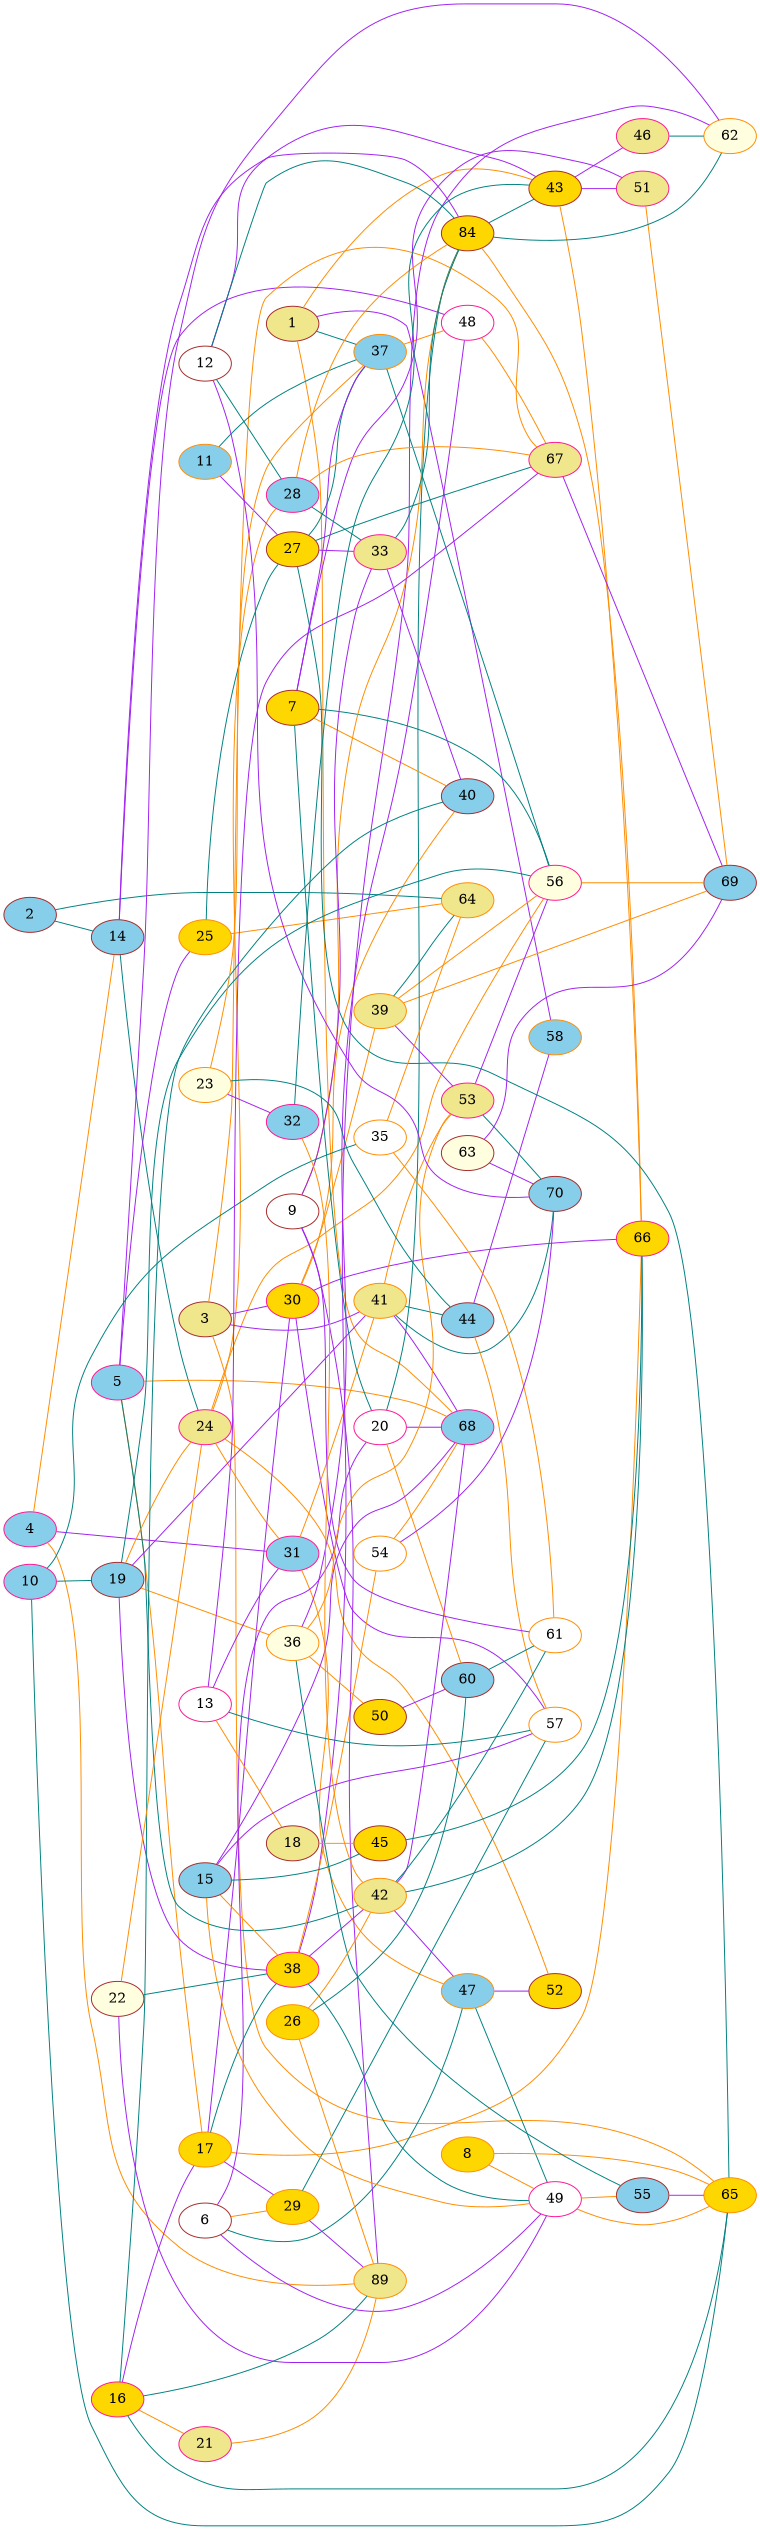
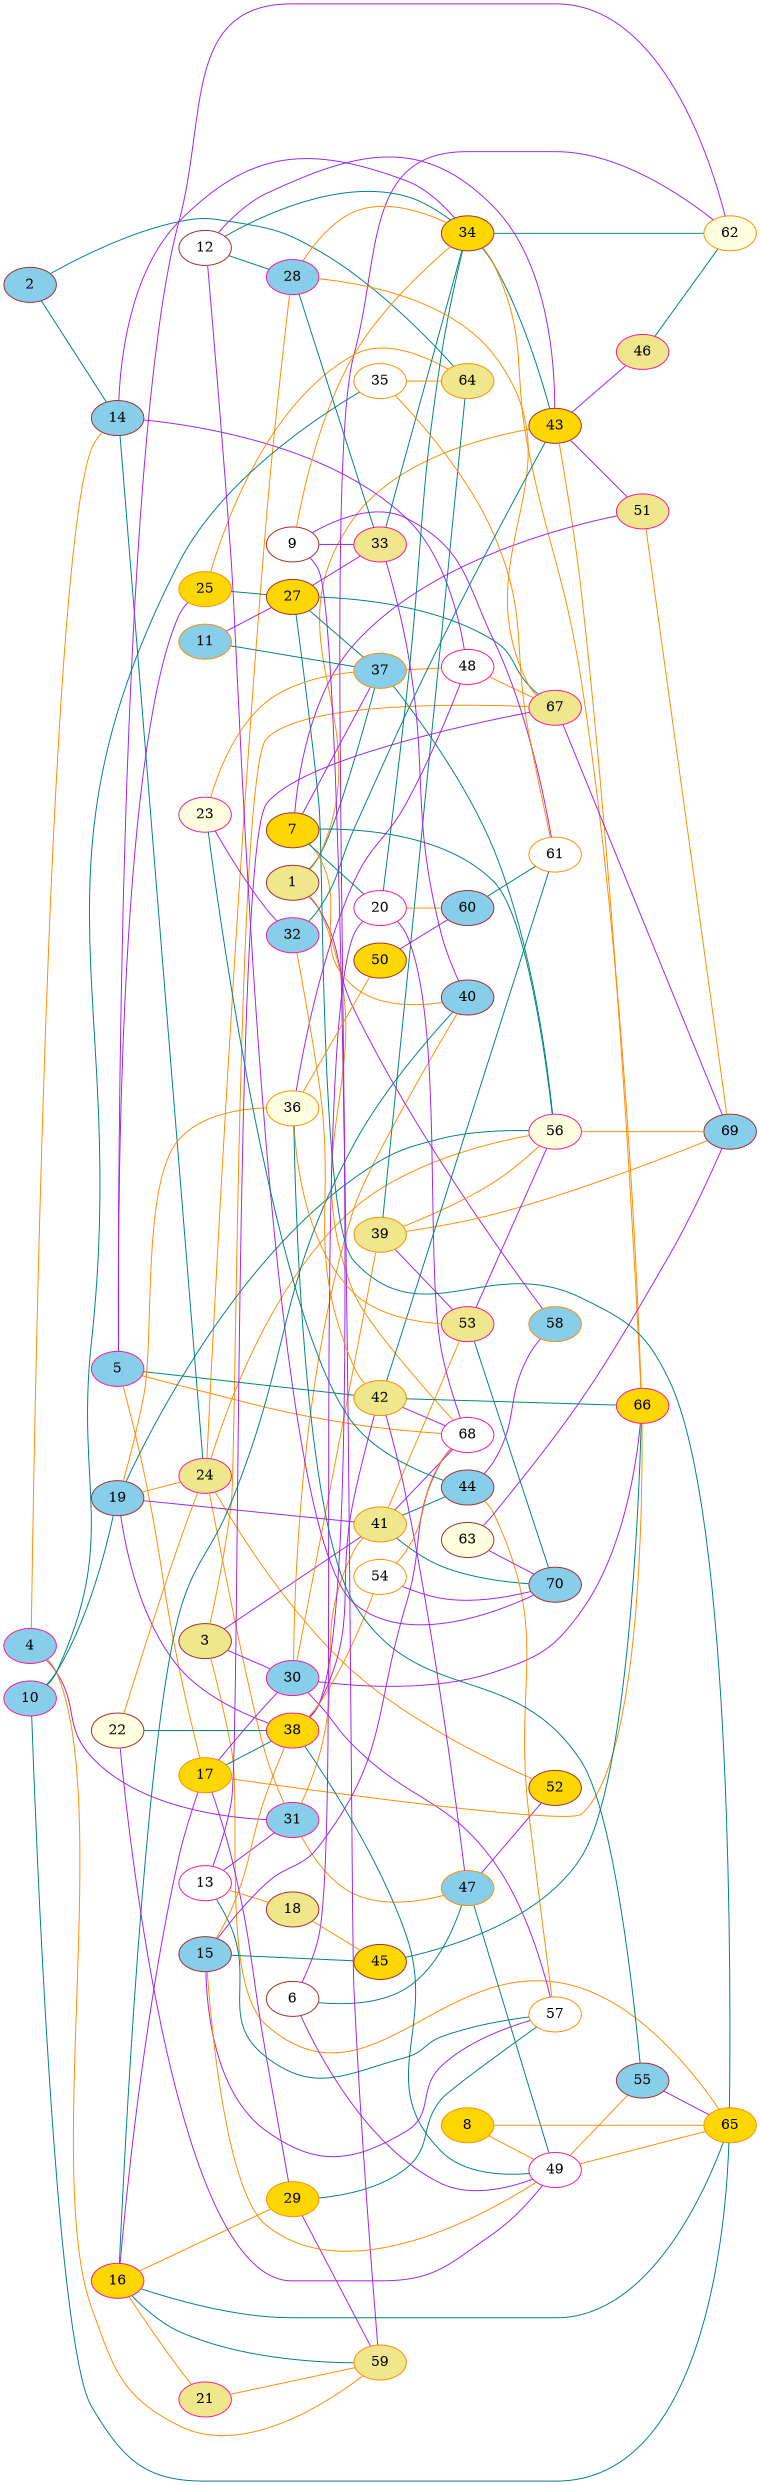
node "84": label "84" -> "34"
node "23": color darkorange -> deeppink
node "30": fillcolor gold -> skyblue
node "68": fillcolor skyblue -> white
node "26": removed
edge "29" -- "6": now "29" -- "16"
node "89": label "89" -> "59"
